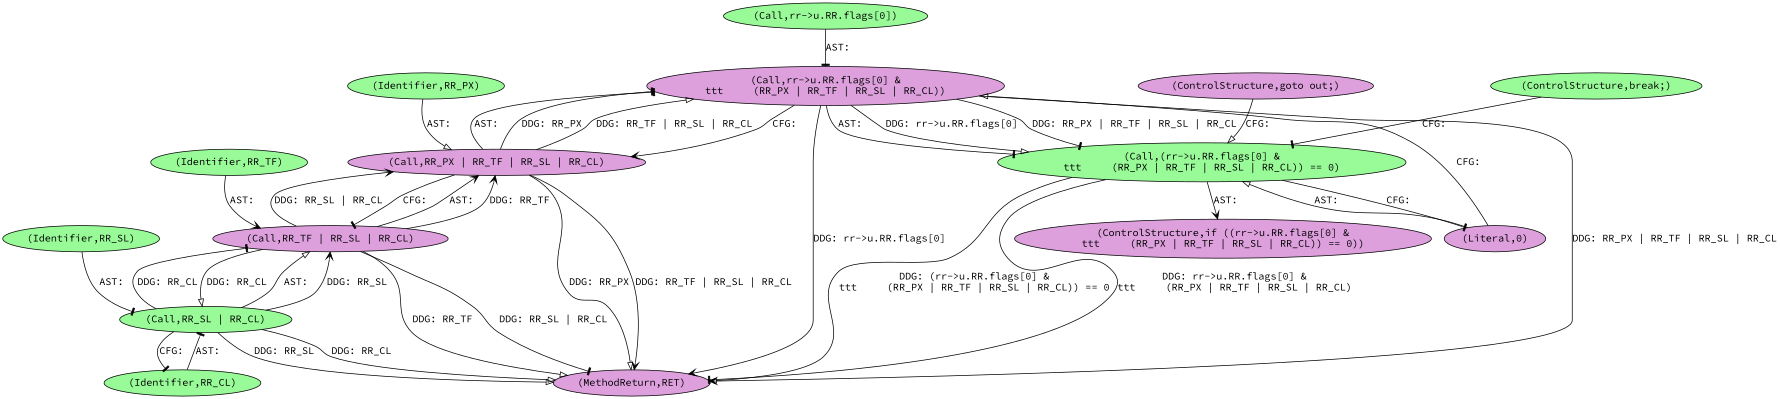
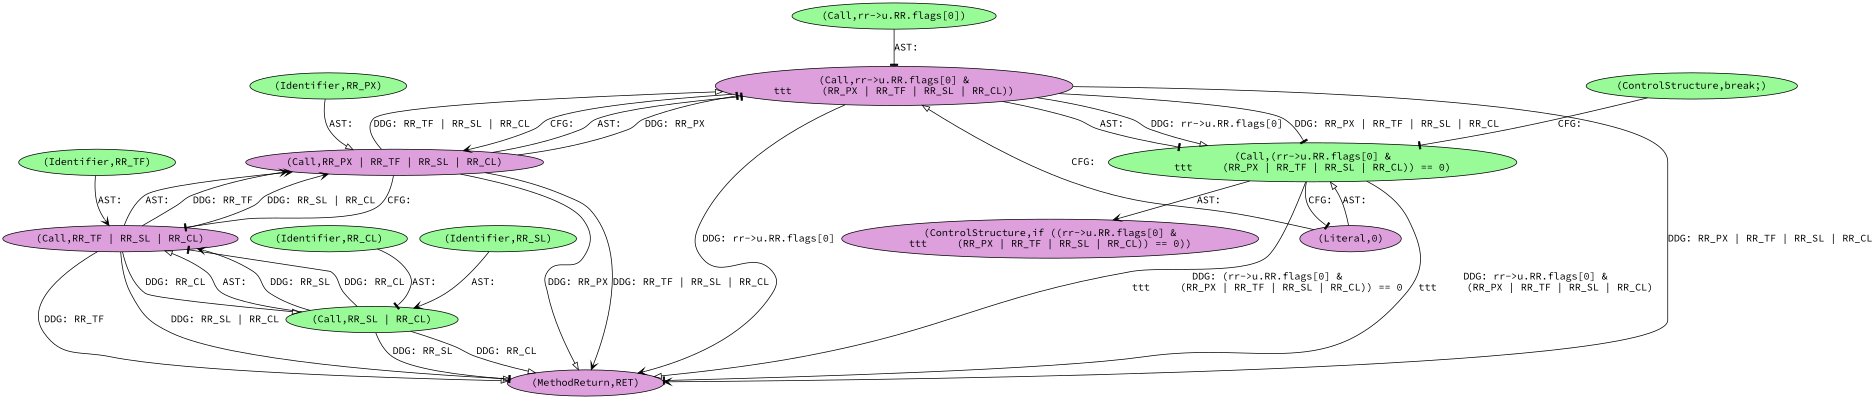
node "(ControlStructure,goto out;)": removed
edge "(Identifier,RR_SL)" -> "(Call,RR_SL | RR_CL)": arrowhead tee -> vee
edge "(Call,RR_SL | RR_CL)" -> "(Identifier,RR_CL)": removed, label "CFG:"
